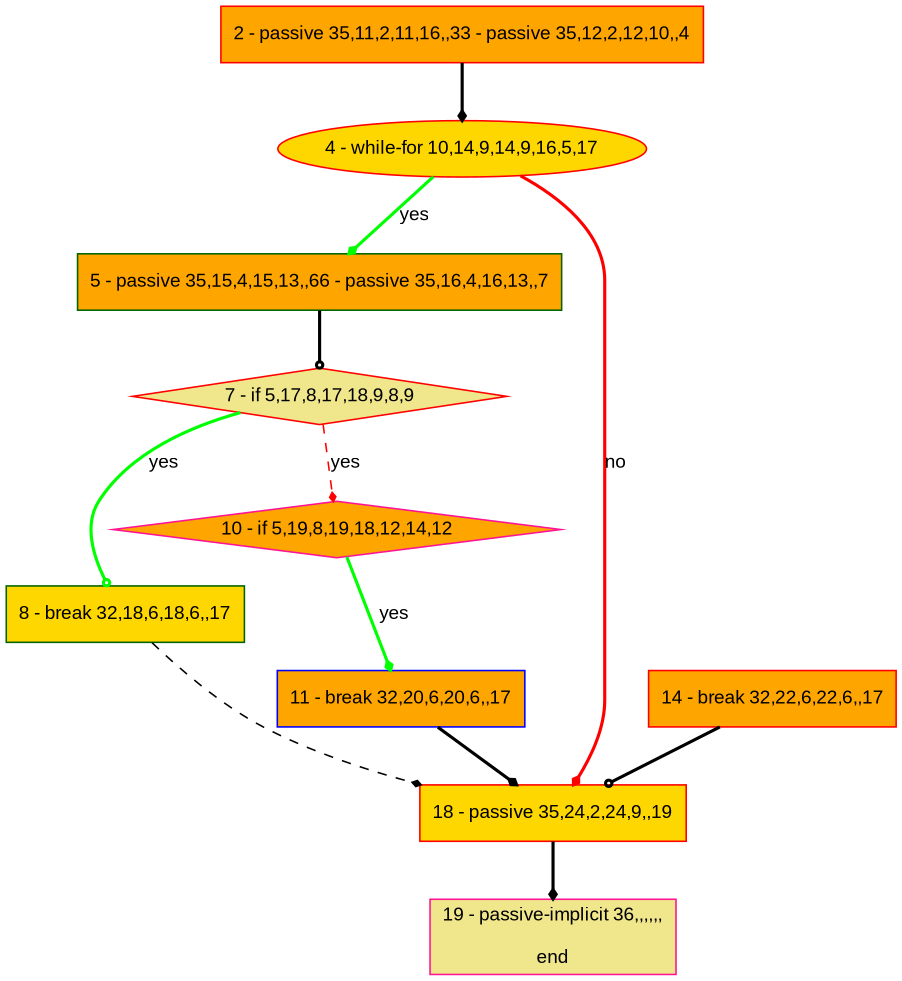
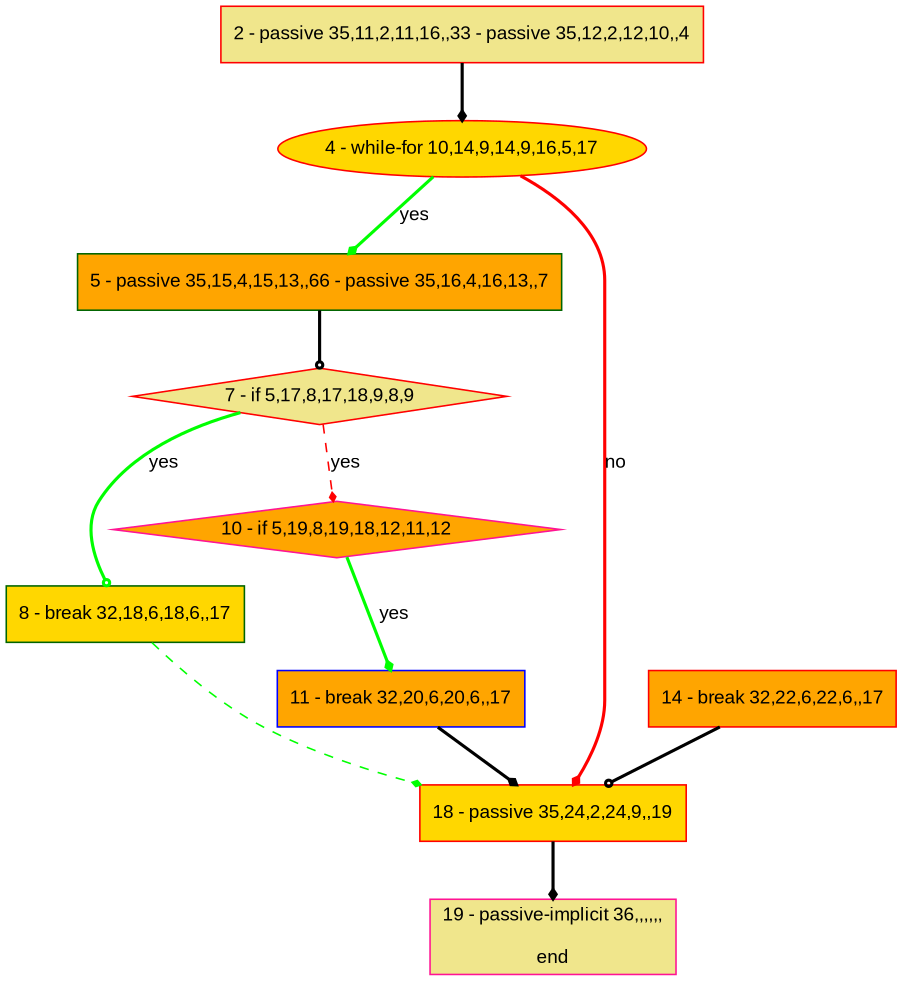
node "2 - passive 35,11,2,11,16,,33 - passive 35,12,2,12,10,,4": fillcolor orange -> khaki
node "10 - if 5,19,8,19,18,12,14,12": label "10 - if 5,19,8,19,18,12,14,12" -> "10 - if 5,19,8,19,18,12,11,12"
edge "8 - break 32,18,6,18,6,,17" -> "18 - passive 35,24,2,24,9,,19": color #000000 -> #00ff00
